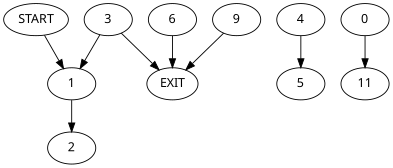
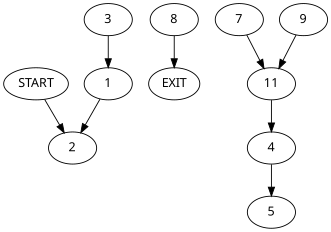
node "6": label "6" -> "8"
node "0": label "0" -> "7"
edge "START" -> "1": now "START" -> "2"
edge "3" -> "EXIT": removed
edge "9" -> "EXIT": now "9" -> "11"
edge "11" -> "4": added
